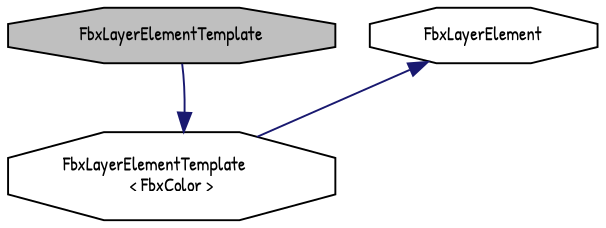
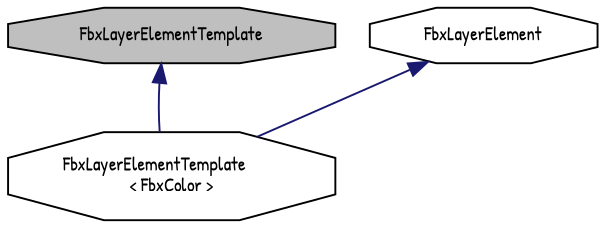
edge "FbxLayerElementTemplate" -> "FbxLayerElementTemplate < FbxColor >": reversed
